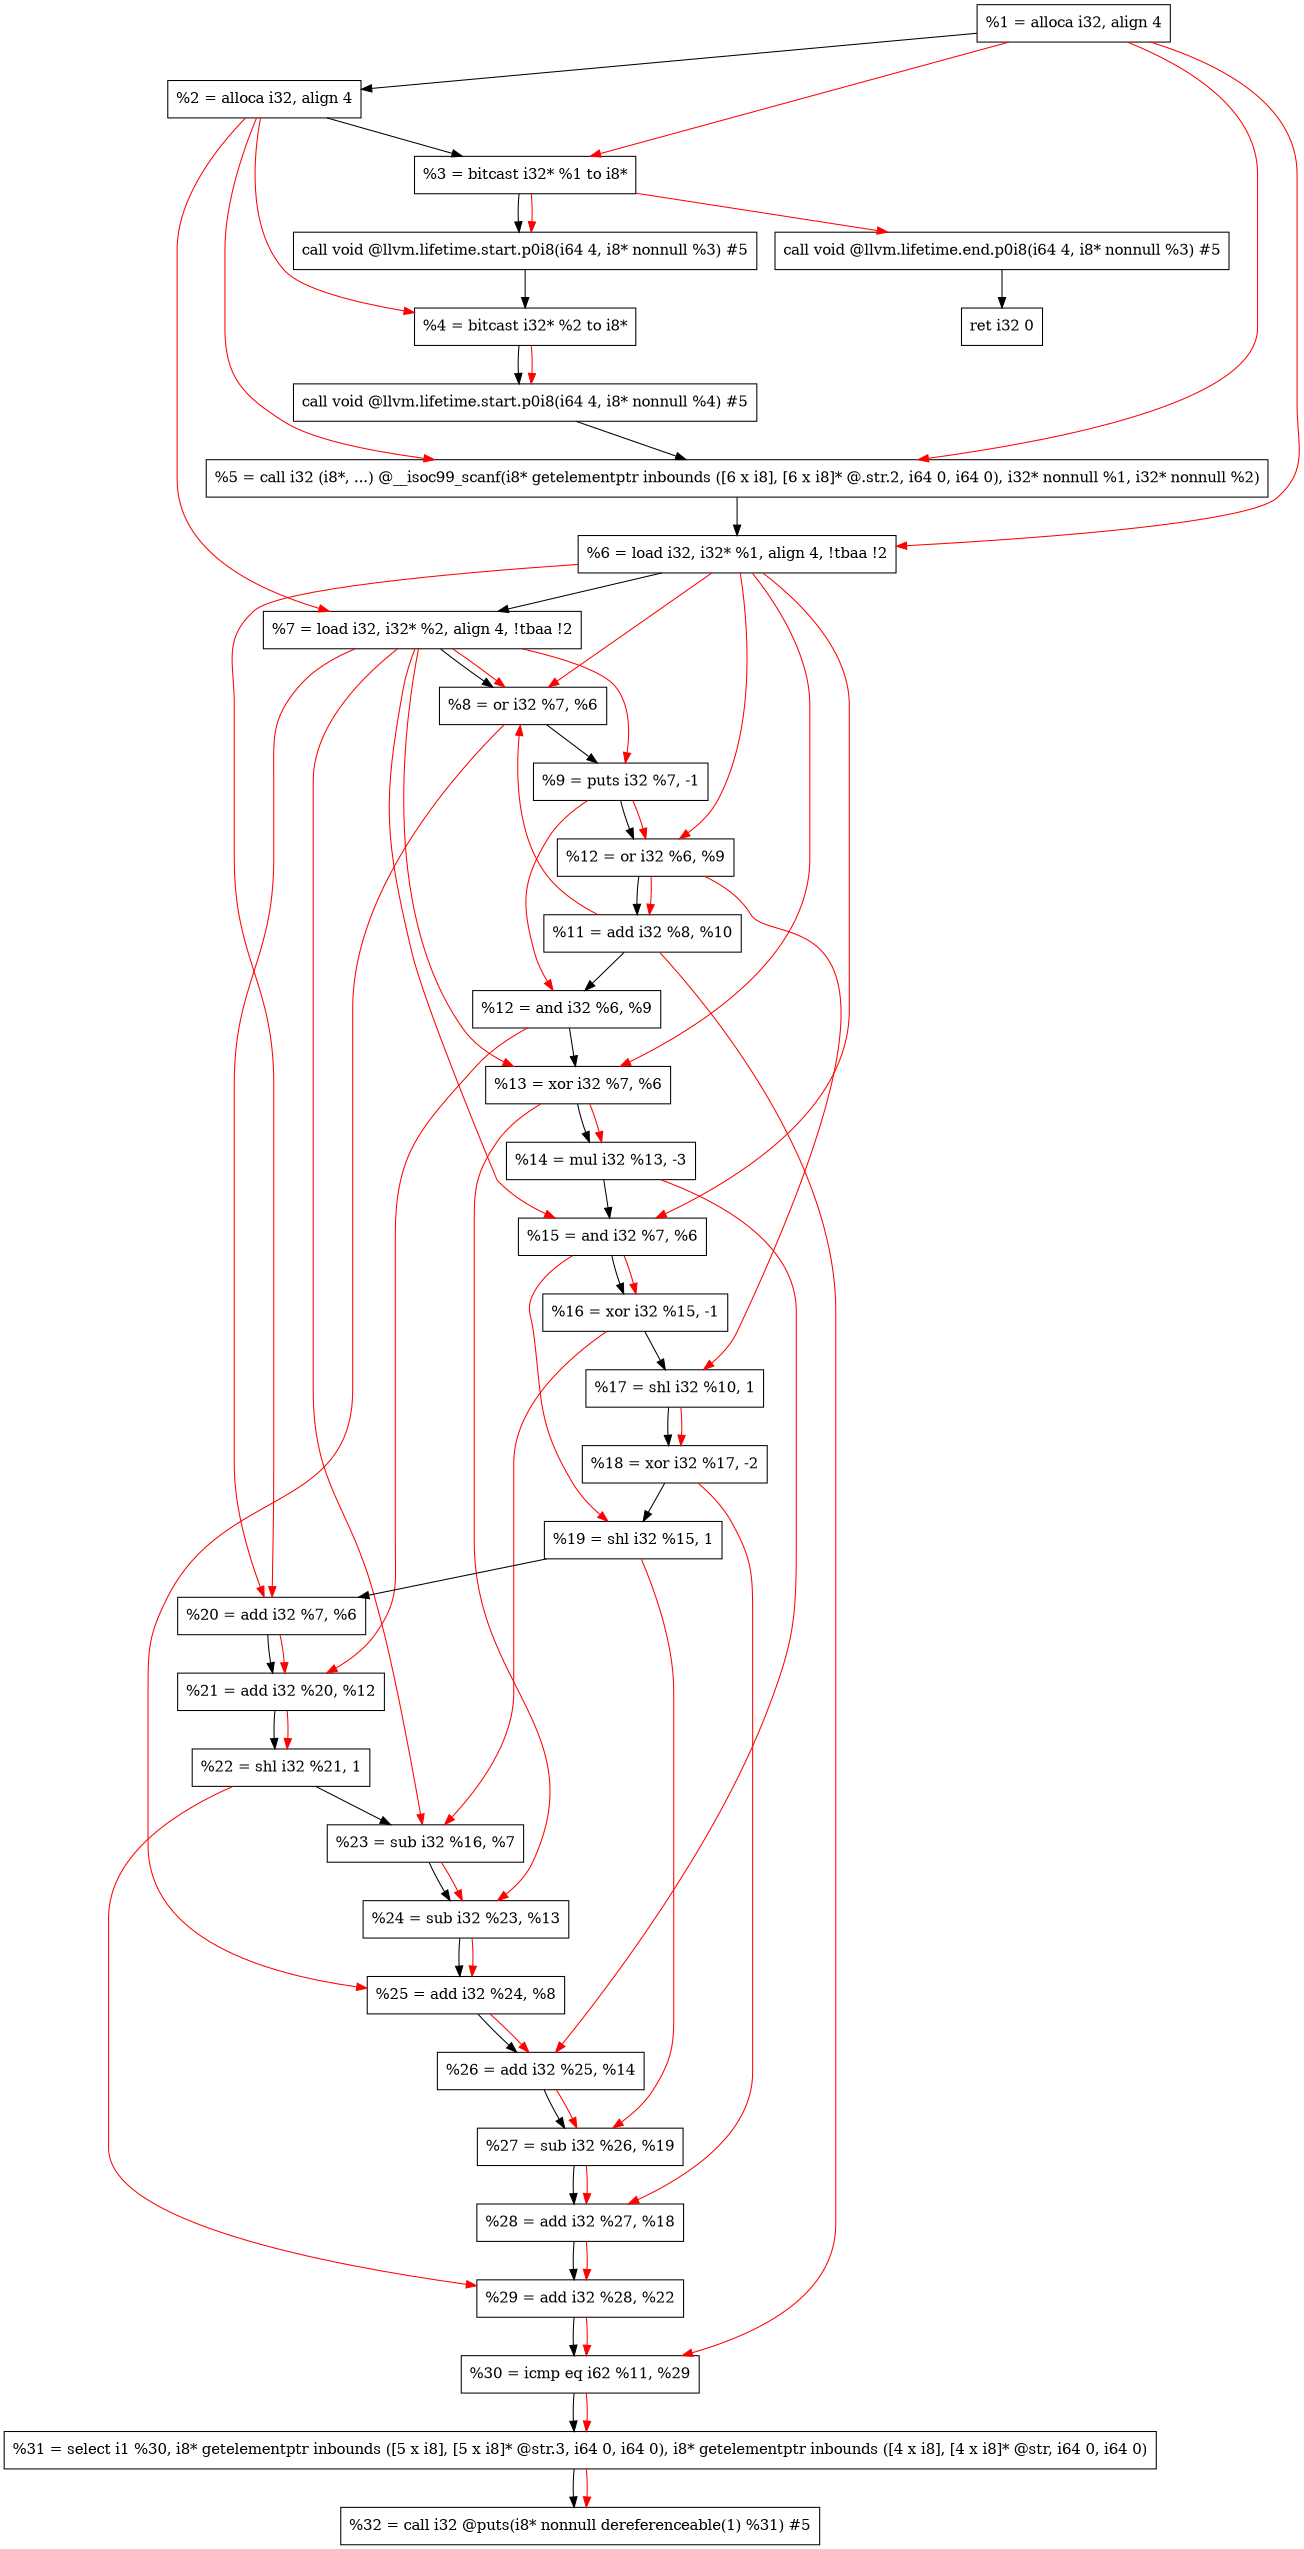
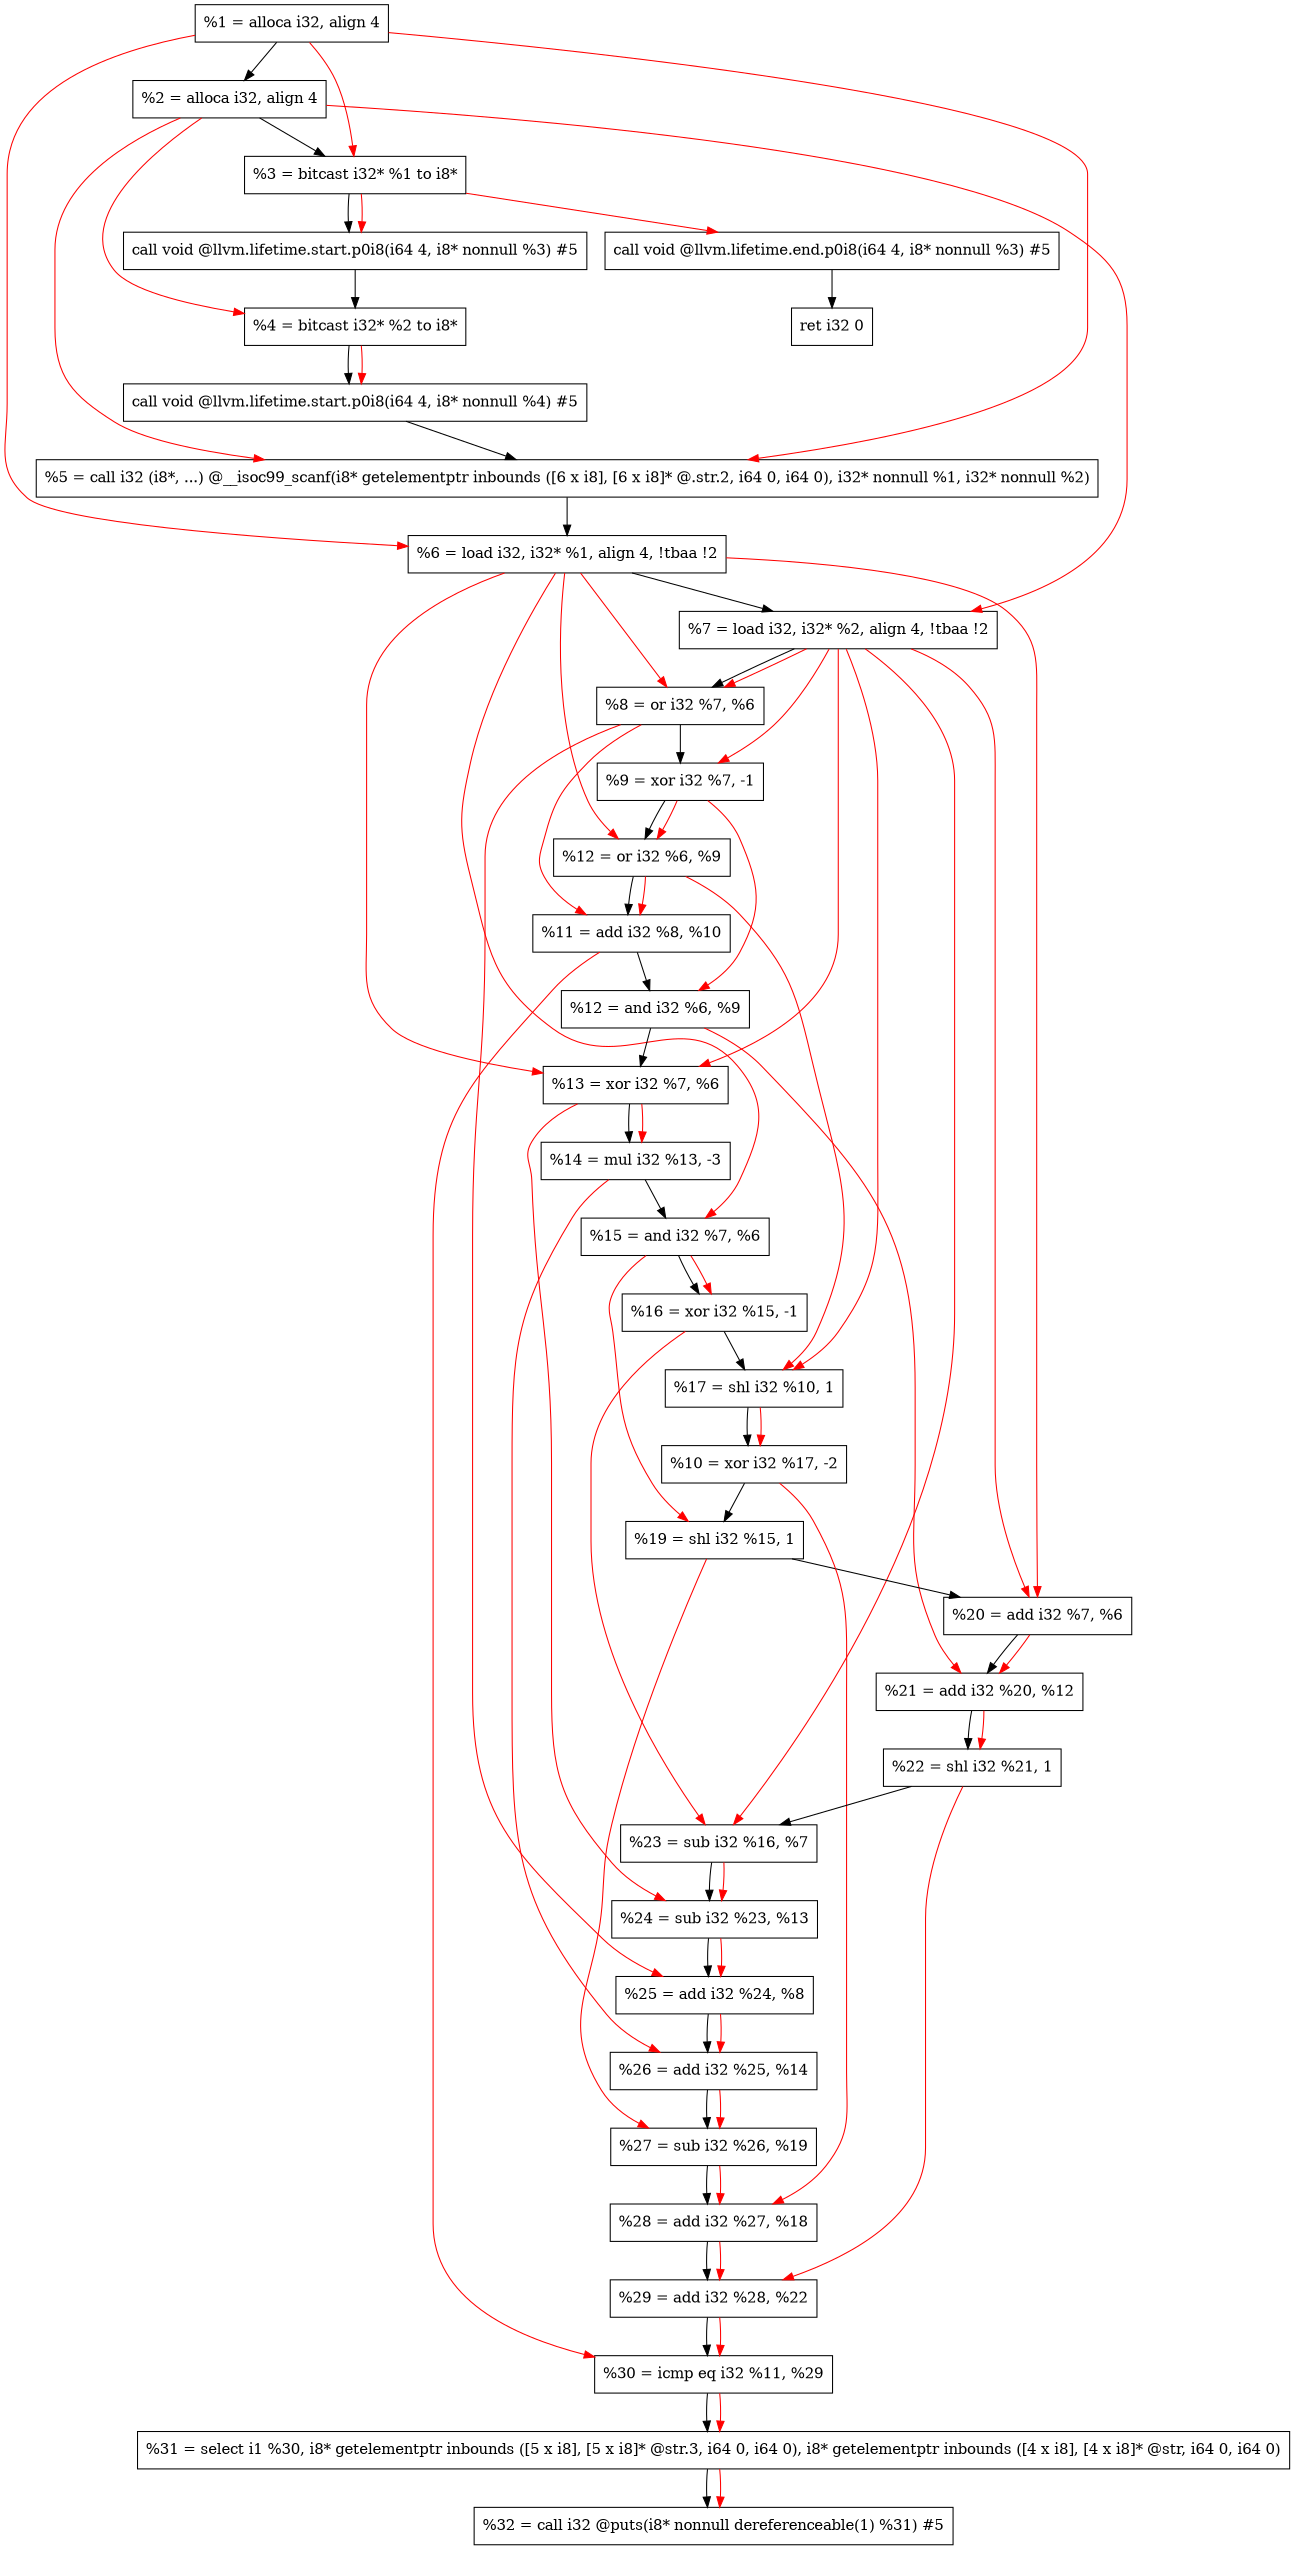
node "%9 = puts i32 %7, -1": label "%9 = puts i32 %7, -1" -> "%9 = xor i32 %7, -1"
edge "%11 = add i32 %8, %10" -> "%8 = or i32 %7, %6": reversed
edge "%7 = load i32, i32* %2, align 4, !tbaa !2" -> "%15 = and i32 %7, %6": now "%7 = load i32, i32* %2, align 4, !tbaa !2" -> "%17 = shl i32 %10, 1"
node "%18 = xor i32 %17, -2": label "%18 = xor i32 %17, -2" -> "%10 = xor i32 %17, -2"
node "%30 = icmp eq i62 %11, %29": label "%30 = icmp eq i62 %11, %29" -> "%30 = icmp eq i32 %11, %29"
